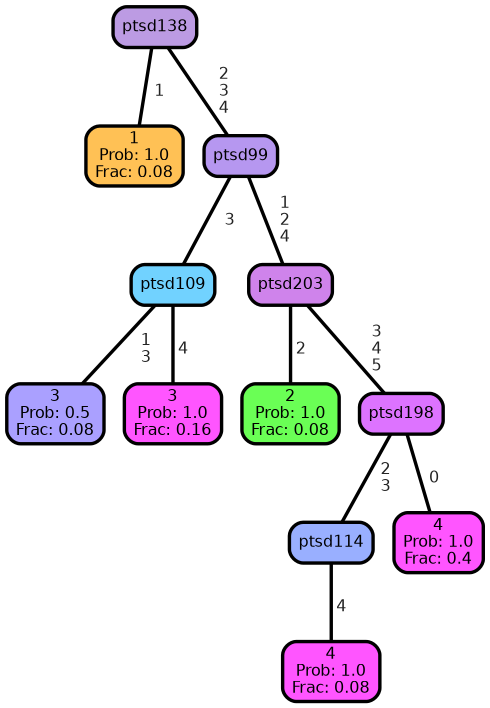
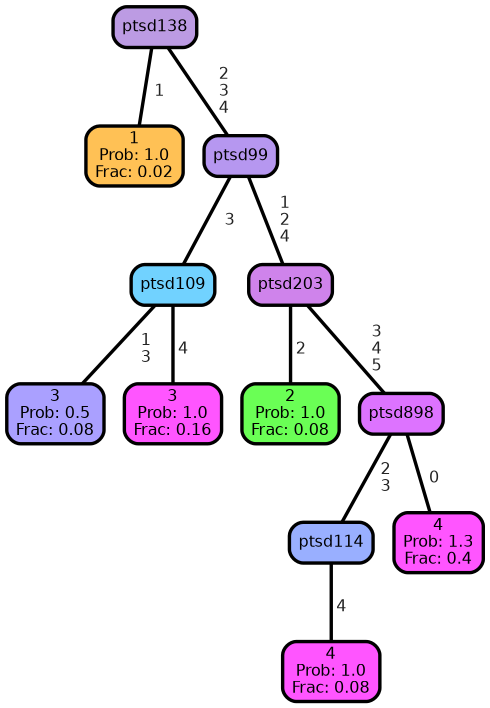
node "1 Prob: 1.0 Frac: 0.08": label "1 Prob: 1.0 Frac: 0.08" -> "1 Prob: 1.0 Frac: 0.02"
node "ptsd198": label "ptsd198" -> "ptsd898"
node "4 Prob: 1.0 Frac: 0.4": label "4 Prob: 1.0 Frac: 0.4" -> "4 Prob: 1.3 Frac: 0.4"
